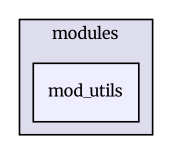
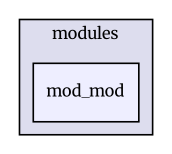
node "mod_utils": label "mod_utils" -> "mod_mod"
